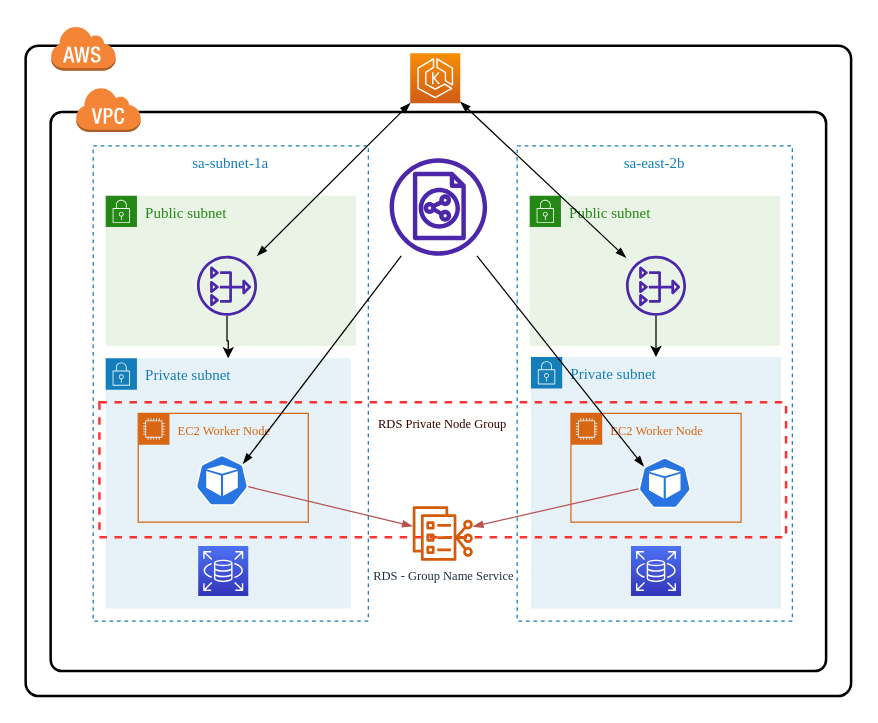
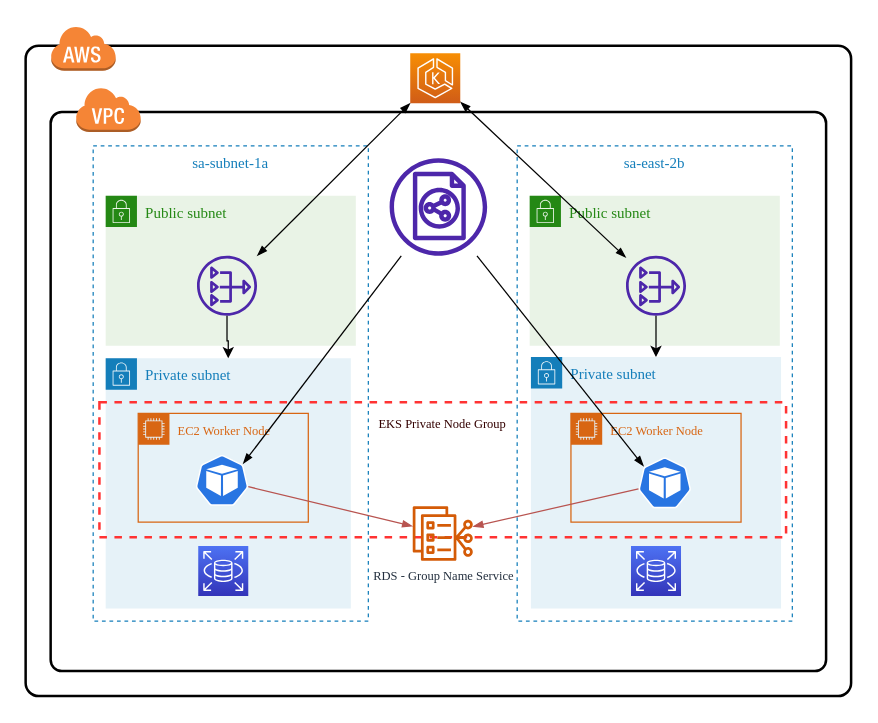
node "RDS Private Node Group": label "RDS Private Node Group" -> "EKS Private Node Group"
